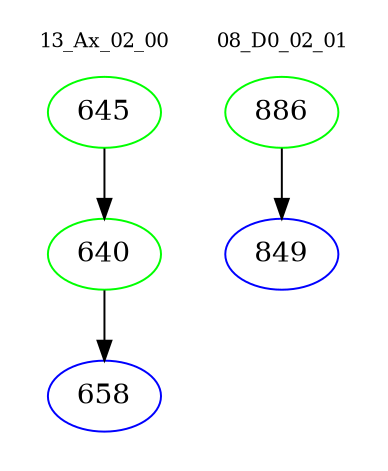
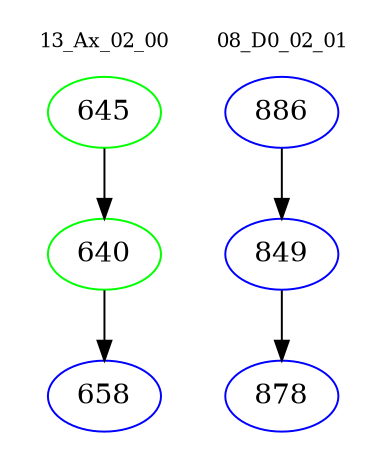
node "886": color green -> blue
node "878": added
